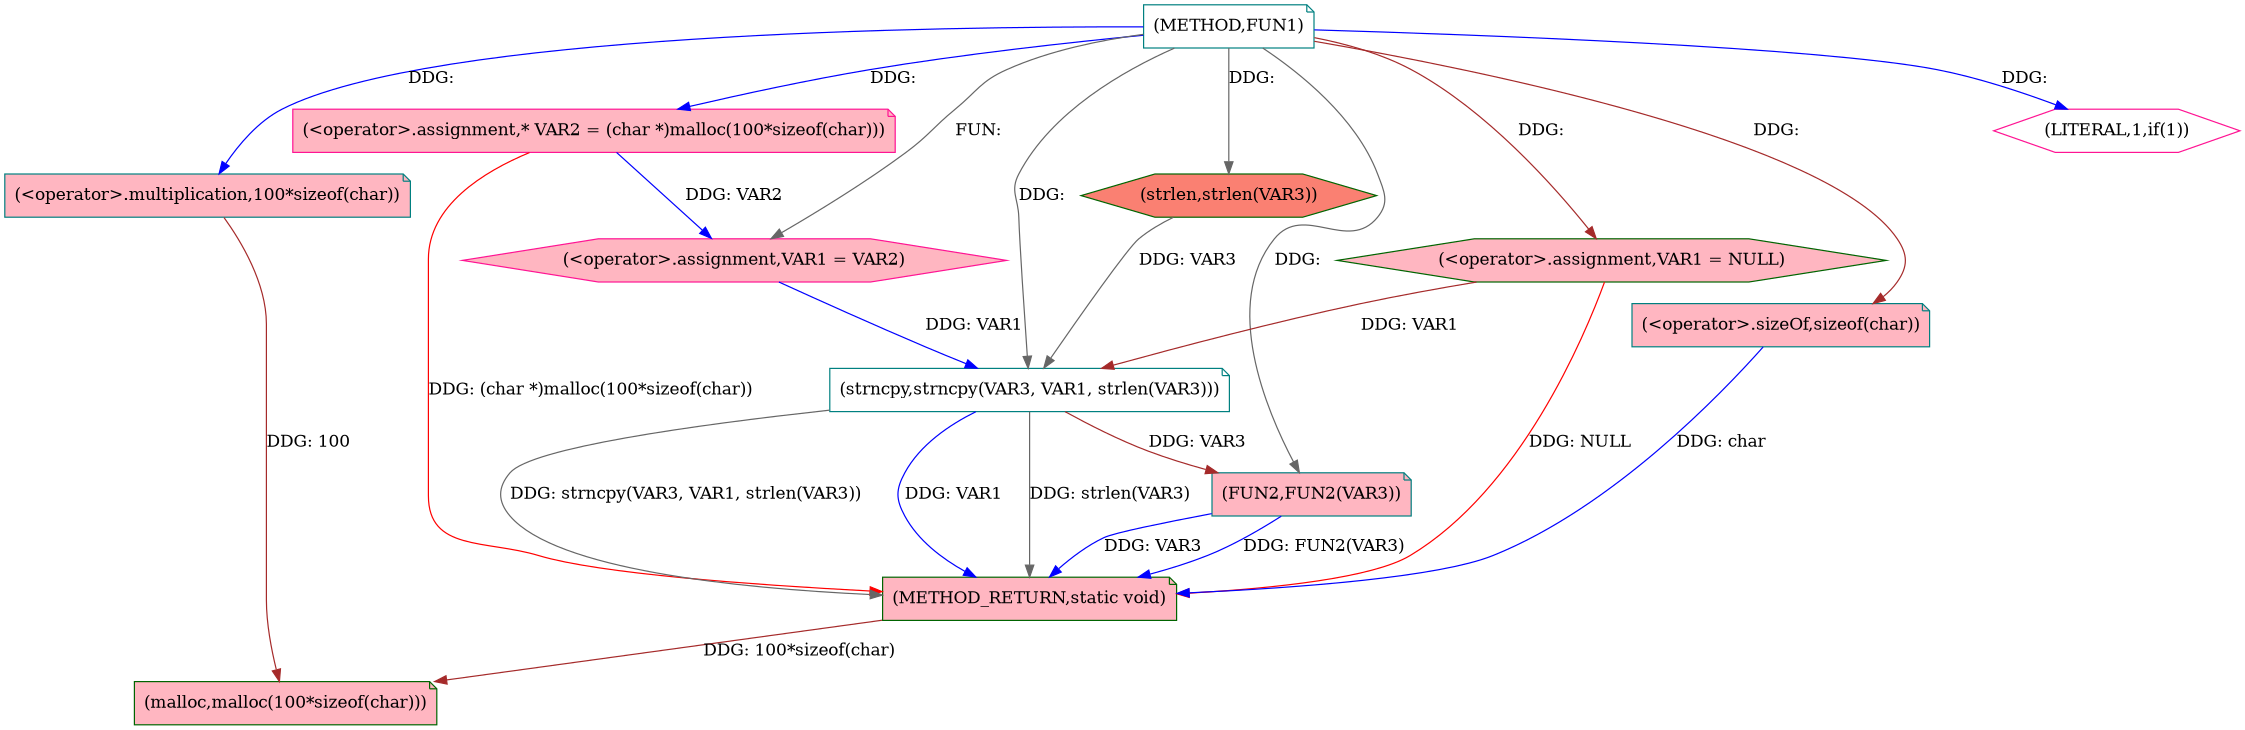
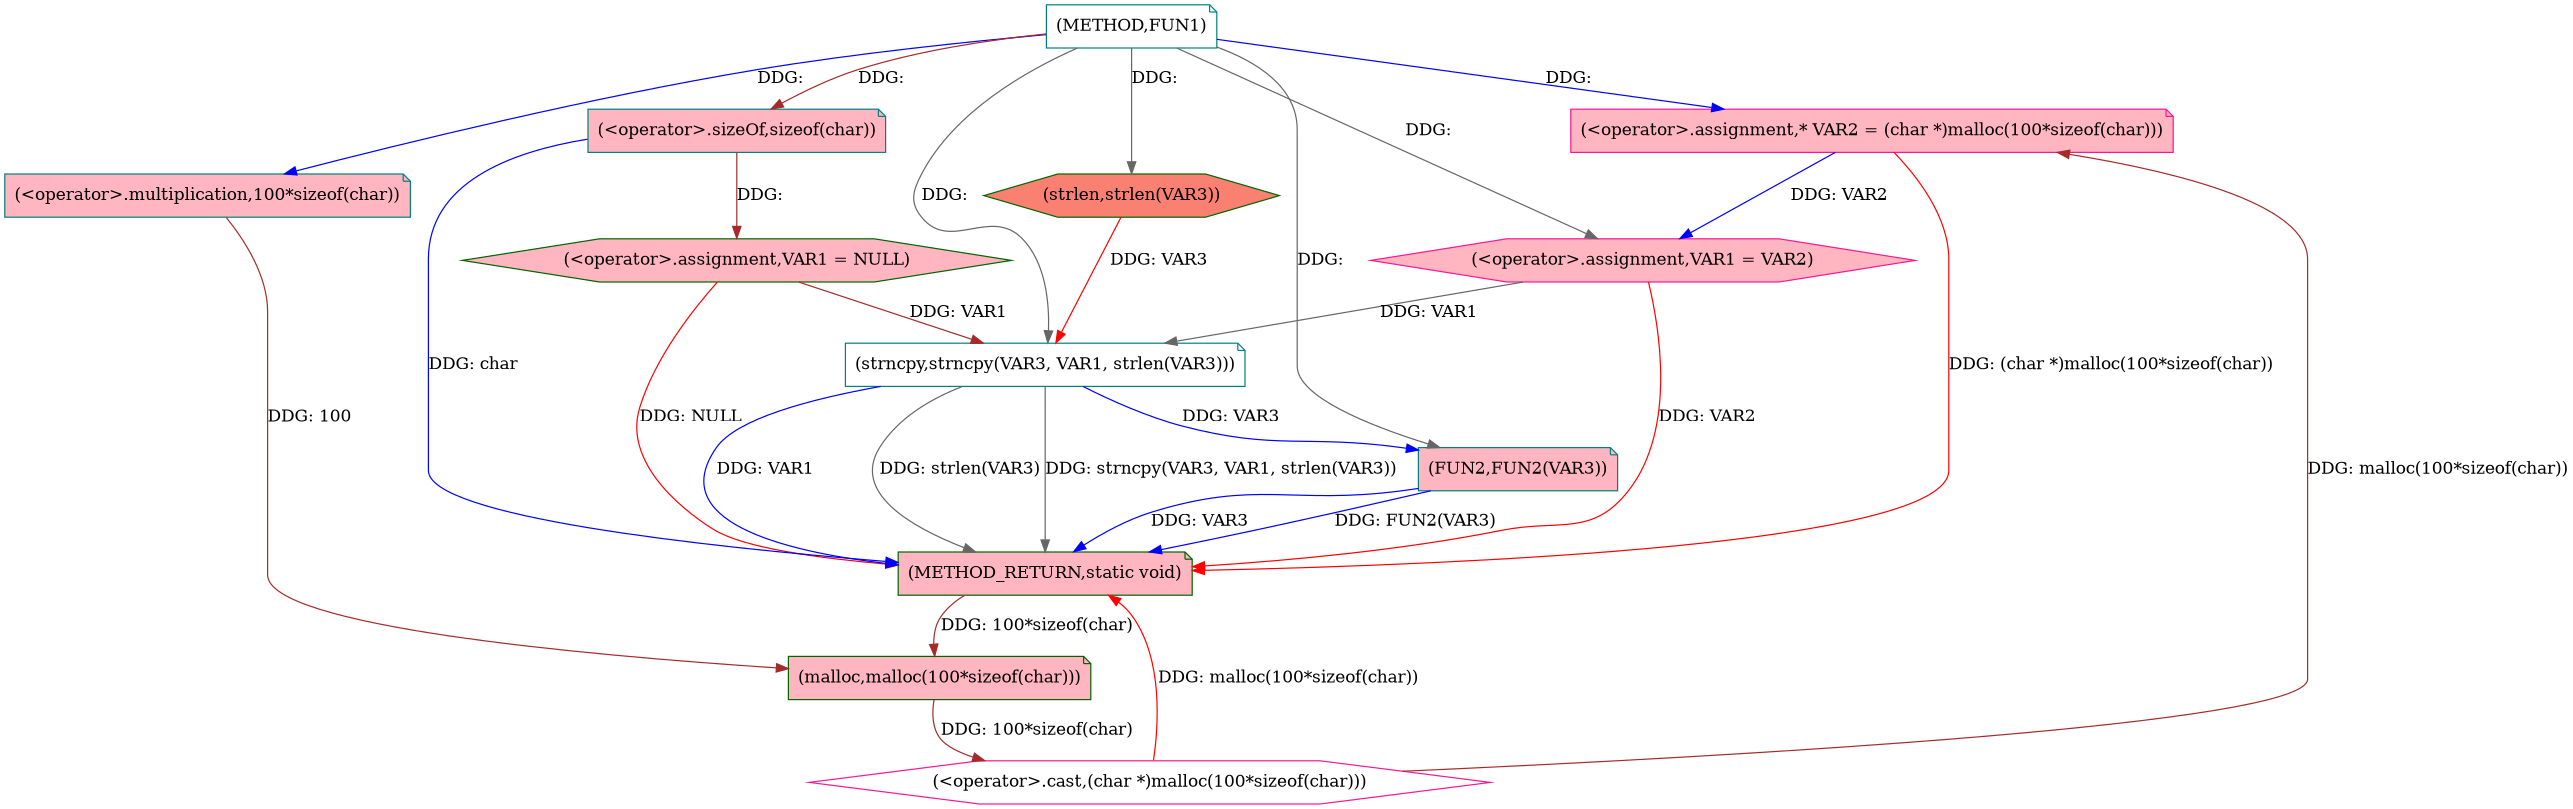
edge "(METHOD,FUN1)" -> "(<operator>.assignment,VAR1 = NULL)": now "(<operator>.sizeOf,sizeof(char))" -> "(<operator>.assignment,VAR1 = NULL)"
edge "(METHOD,FUN1)" -> "(<operator>.assignment,VAR1 = VAR2)": label "FUN: " -> "DDG: "
node "(LITERAL,1,if(1))": removed
edge "(strlen,strlen(VAR3))" -> "(strncpy,strncpy(VAR3, VAR1, strlen(VAR3)))": color gray40 -> red
edge "(<operator>.assignment,VAR1 = VAR2)" -> "(strncpy,strncpy(VAR3, VAR1, strlen(VAR3)))": color blue -> gray40
edge "(strncpy,strncpy(VAR3, VAR1, strlen(VAR3)))" -> "(FUN2,FUN2(VAR3))": color brown -> blue
edge "(<operator>.assignment,VAR1 = VAR2)" -> "(METHOD_RETURN,static void)": added, label "DDG: VAR2"
node "(<operator>.cast,(char *)malloc(100*sizeof(char)))": added
